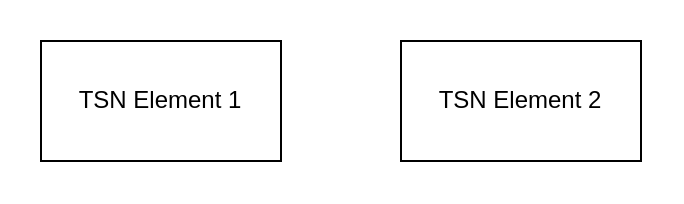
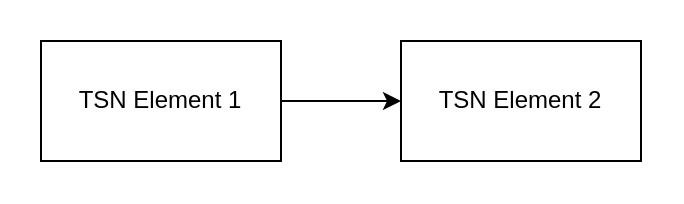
edge "TSN Element 1" -> "TSN Element 2": added
